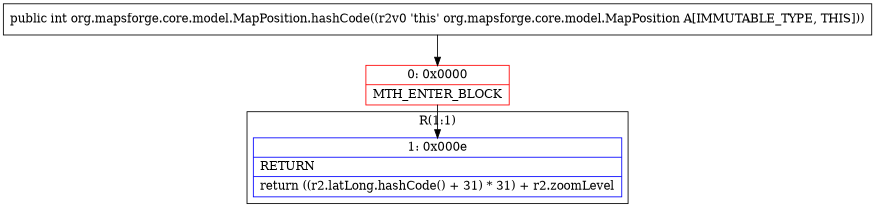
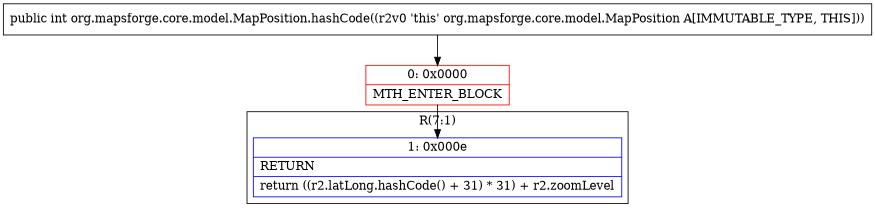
cluster "R(1:1)": label "R(1:1)" -> "R(7:1)"
